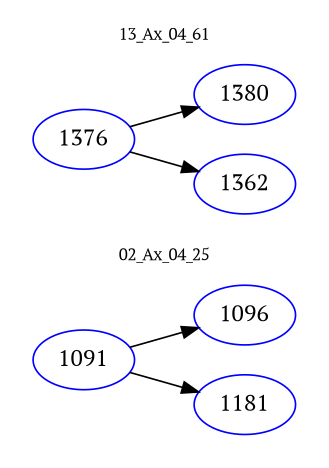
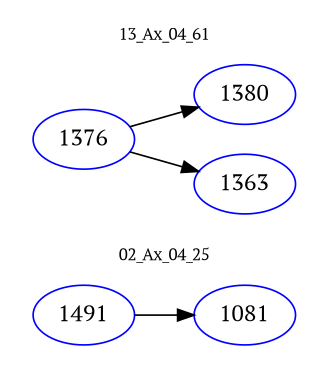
node "1362": label "1362" -> "1363"
node "1096": removed
node "1091": label "1091" -> "1491"
node "1181": label "1181" -> "1081"
